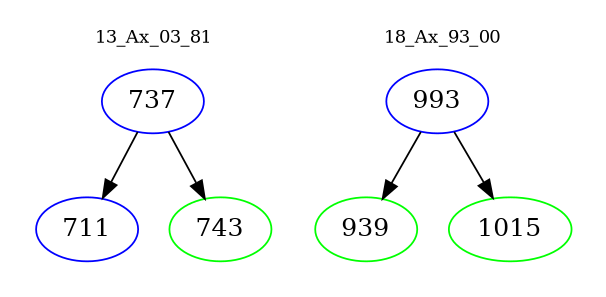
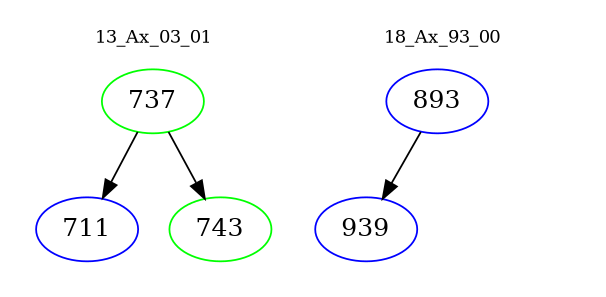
cluster "13_Ax_03_81": label "13_Ax_03_81" -> "13_Ax_03_01"
node "737": color blue -> green
node "993": label "993" -> "893"
node "939": color green -> blue
node "1015": removed
